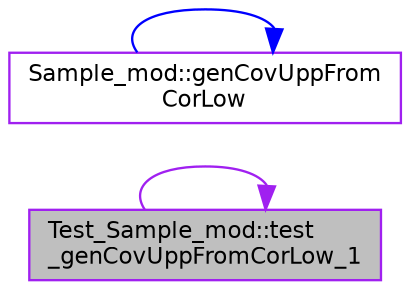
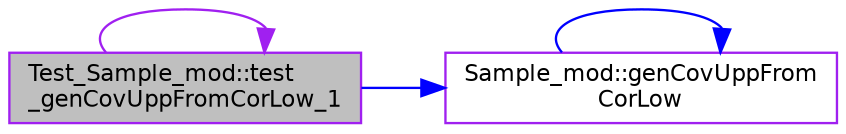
edge "Test_Sample_mod::test _genCovUppFromCorLow_1" -> "Sample_mod::genCovUppFrom CorLow": added
